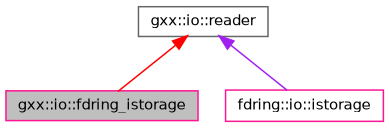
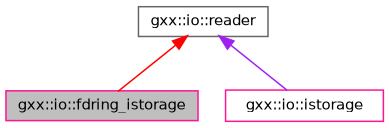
node "fdring::io::istorage": label "fdring::io::istorage" -> "gxx::io::istorage"
